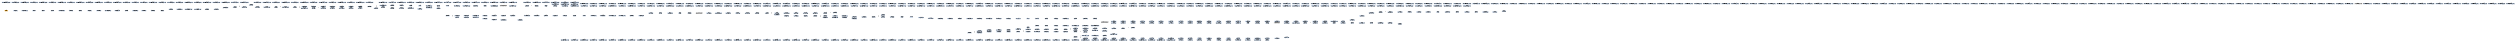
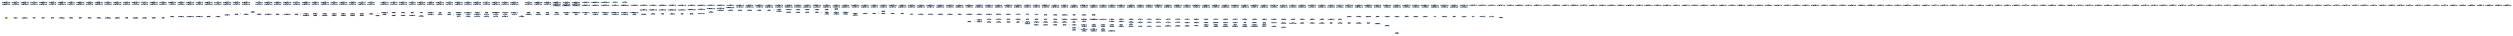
node "0x00401b50 movl -460(%ebp), %ecx": removed
